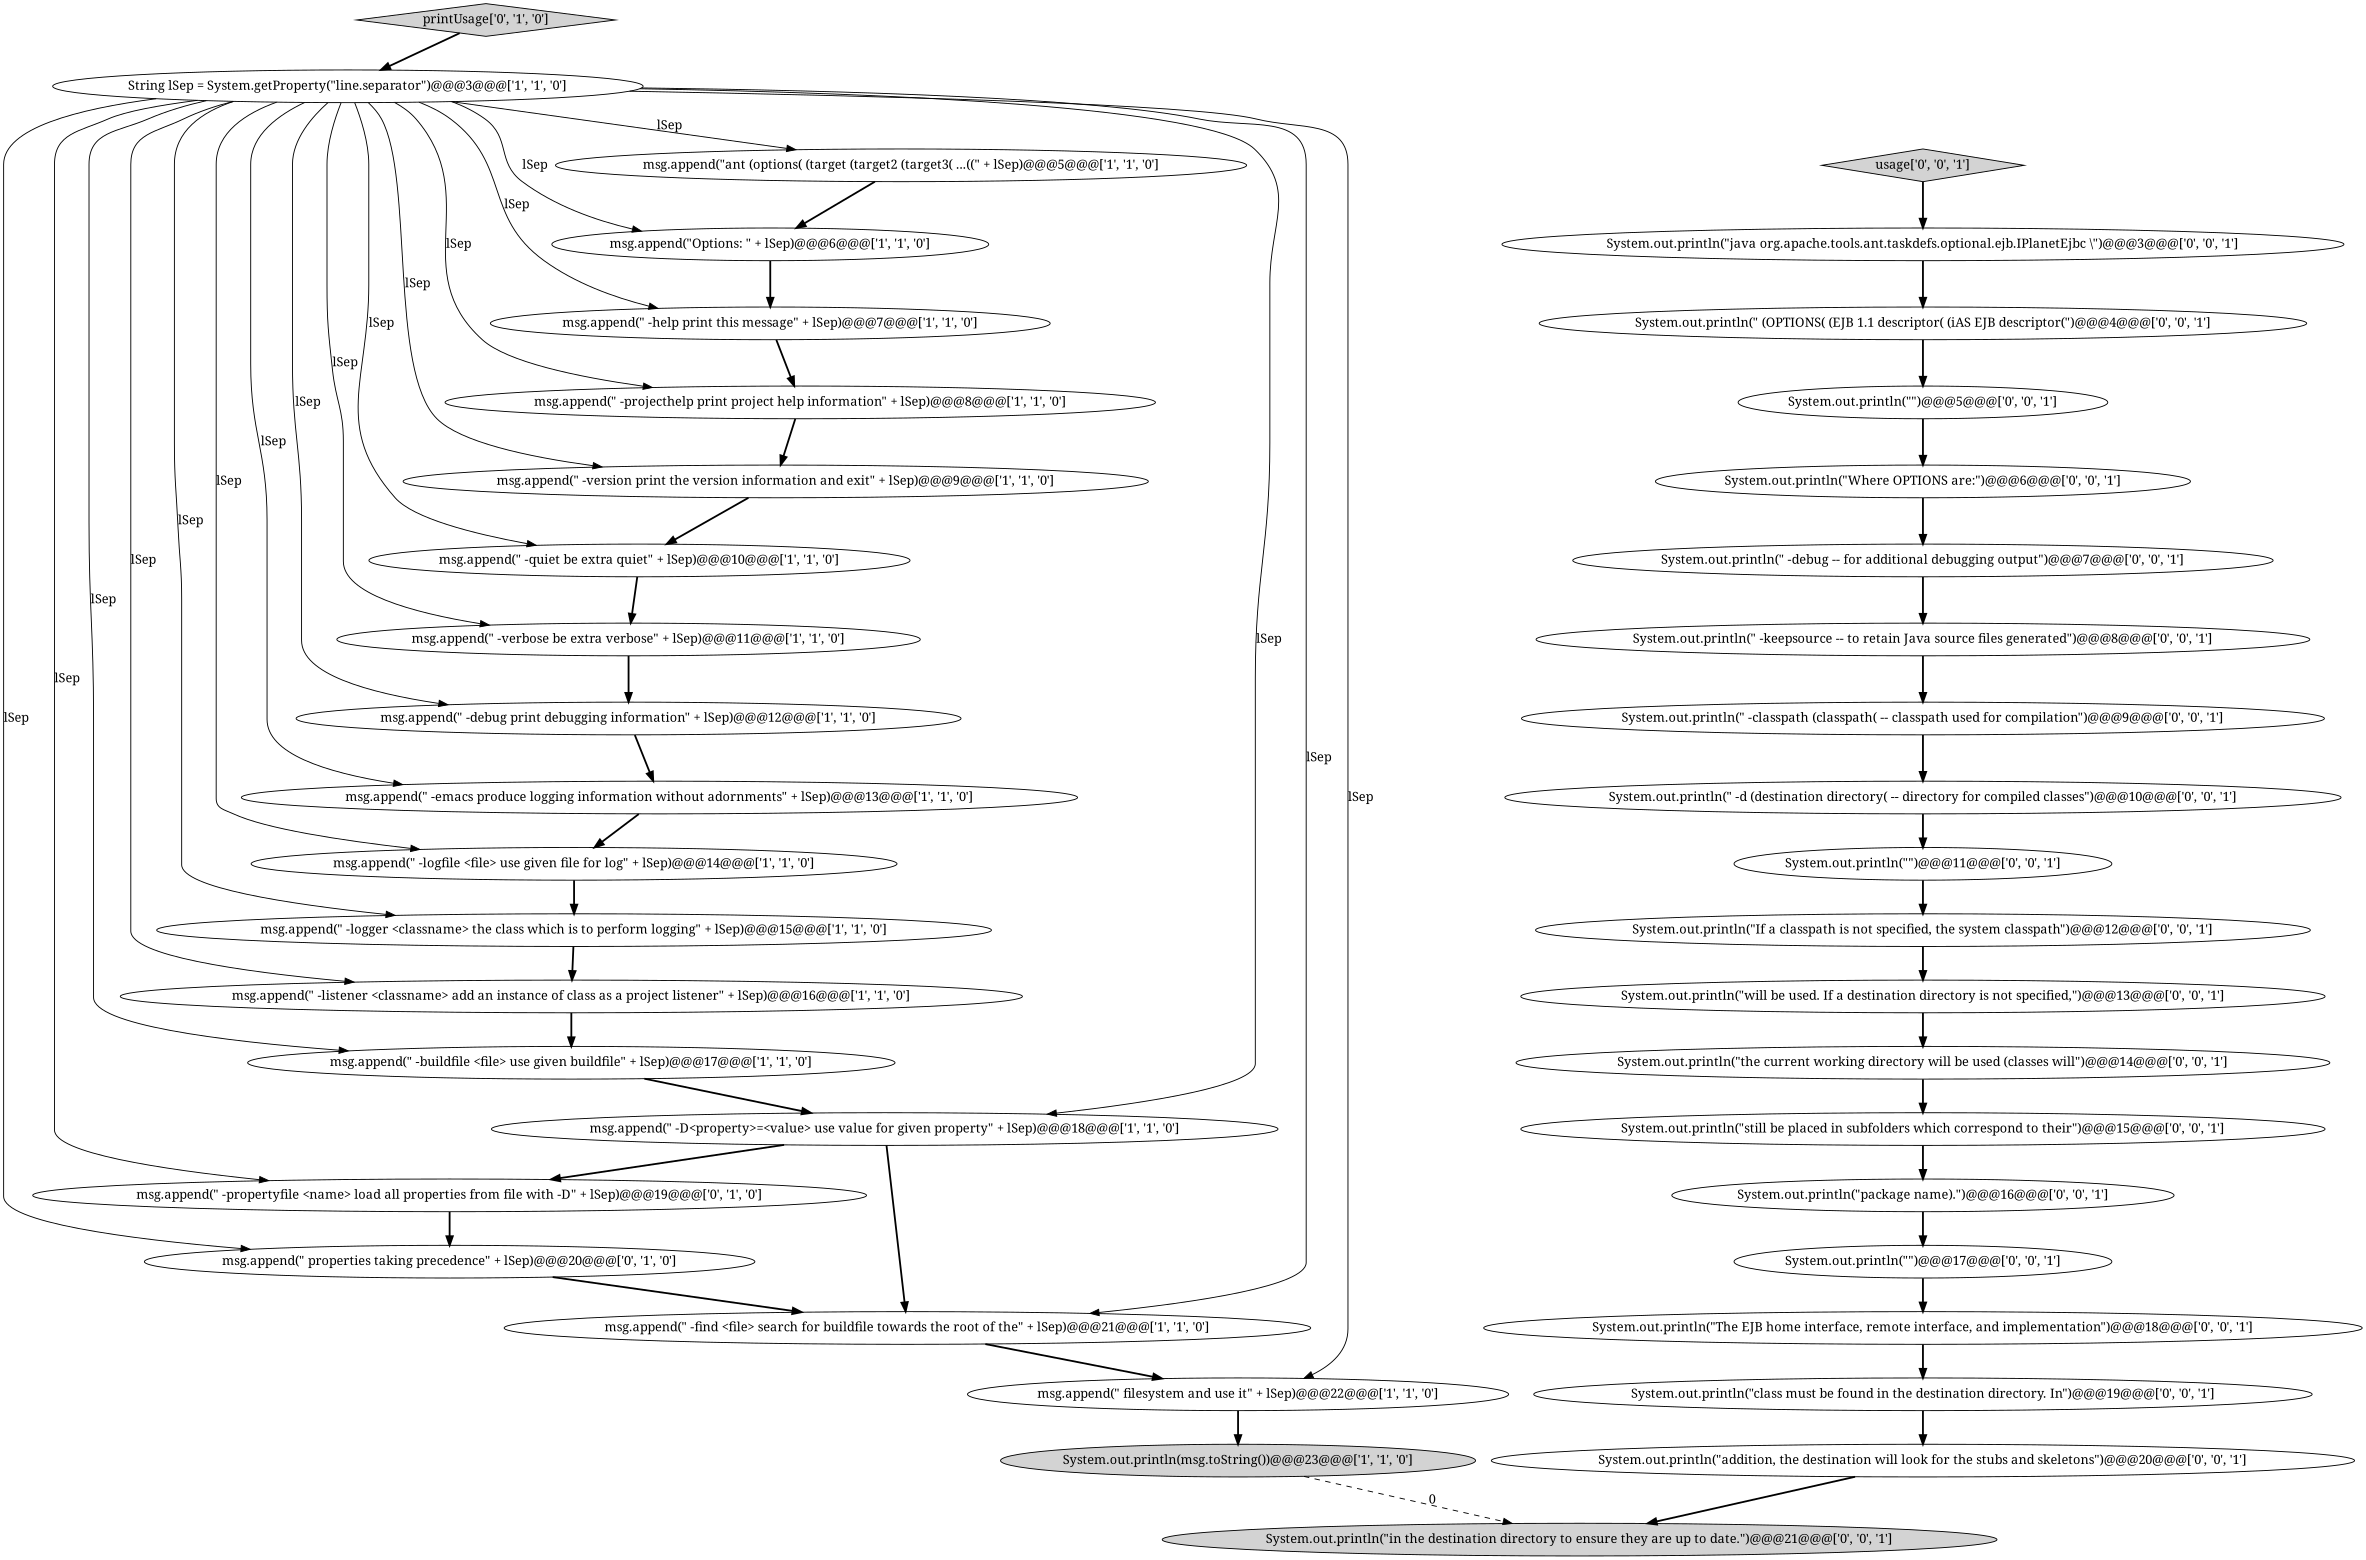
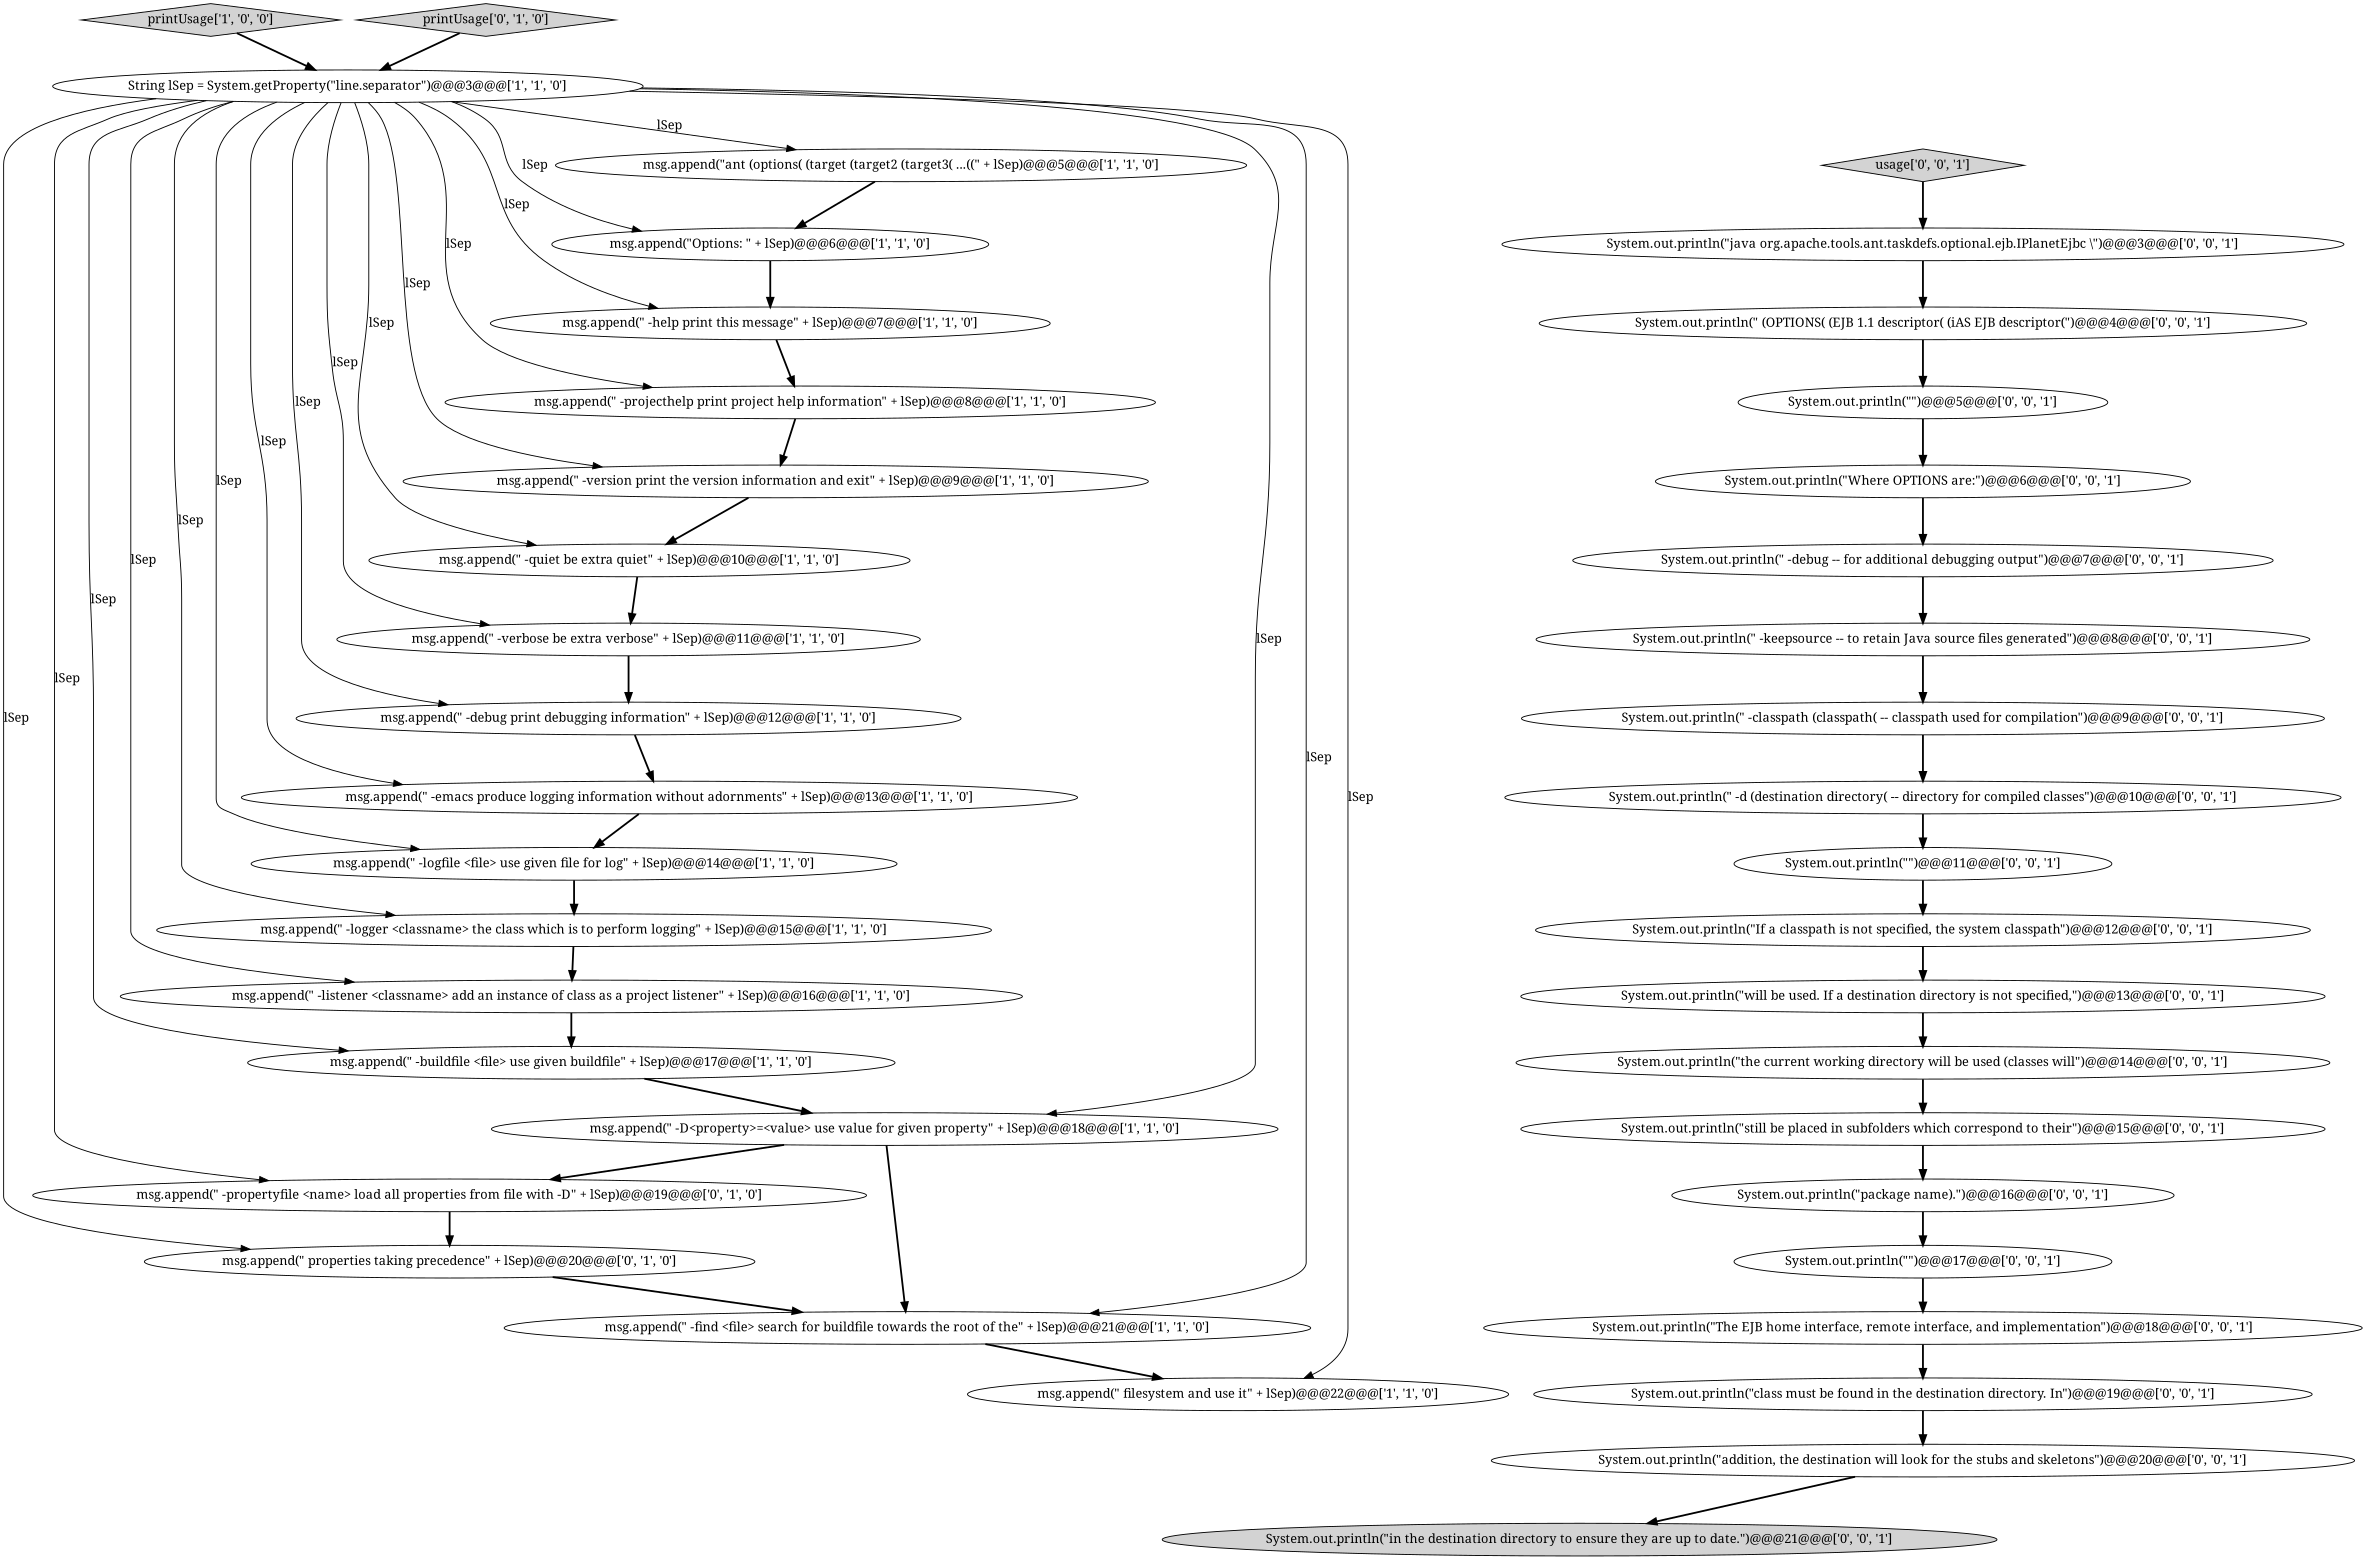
node "printUsage['1', '0', '0']": added
node "System.out.println(msg.toString())@@@23@@@['1', '1', '0']": removed
